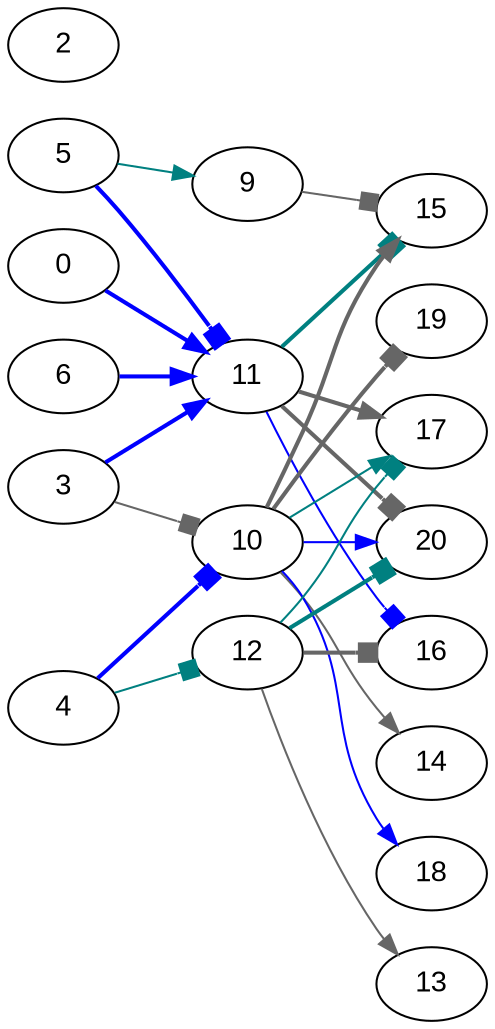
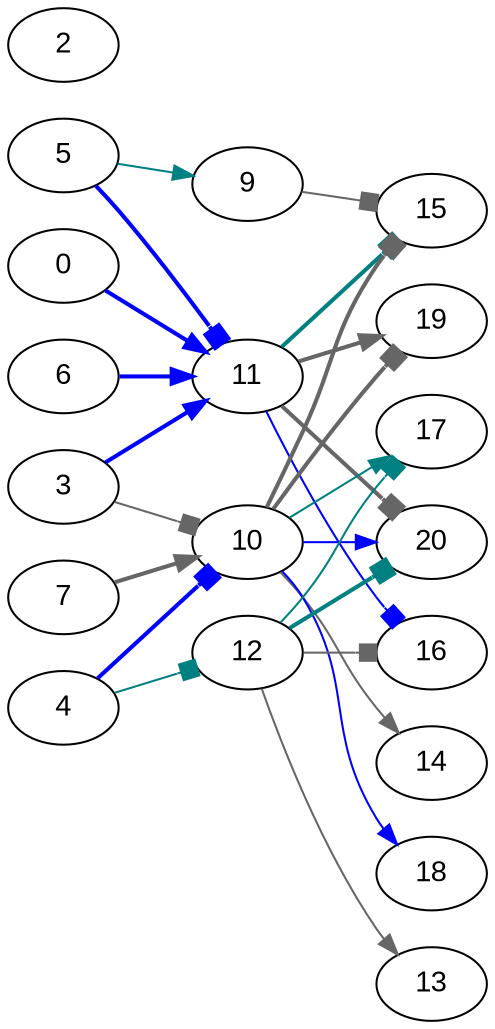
edge "10" -> "15": arrowhead normal -> box
edge "11" -> "17": now "11" -> "19"
node "7": added
edge "12" -> "16": style bold -> solid
